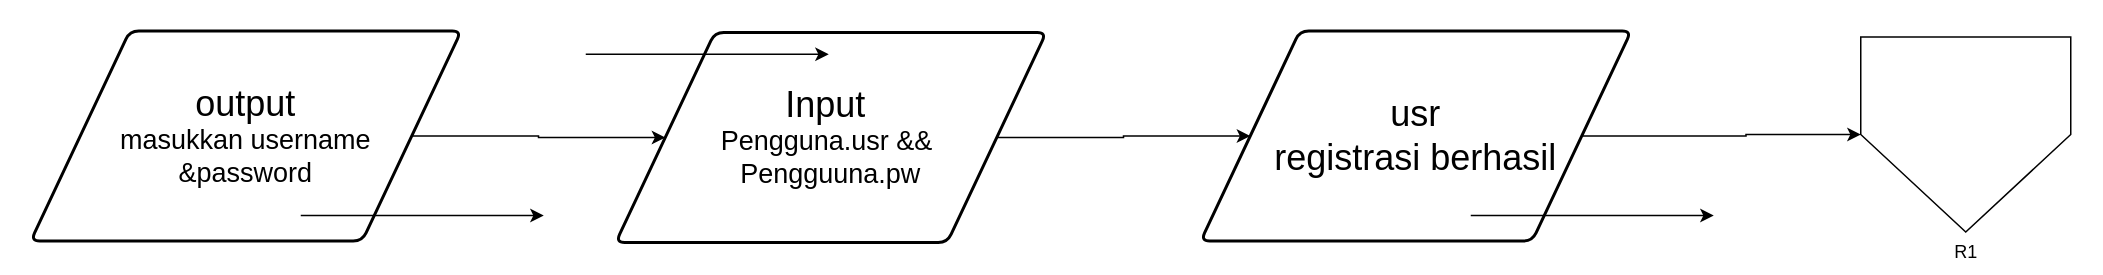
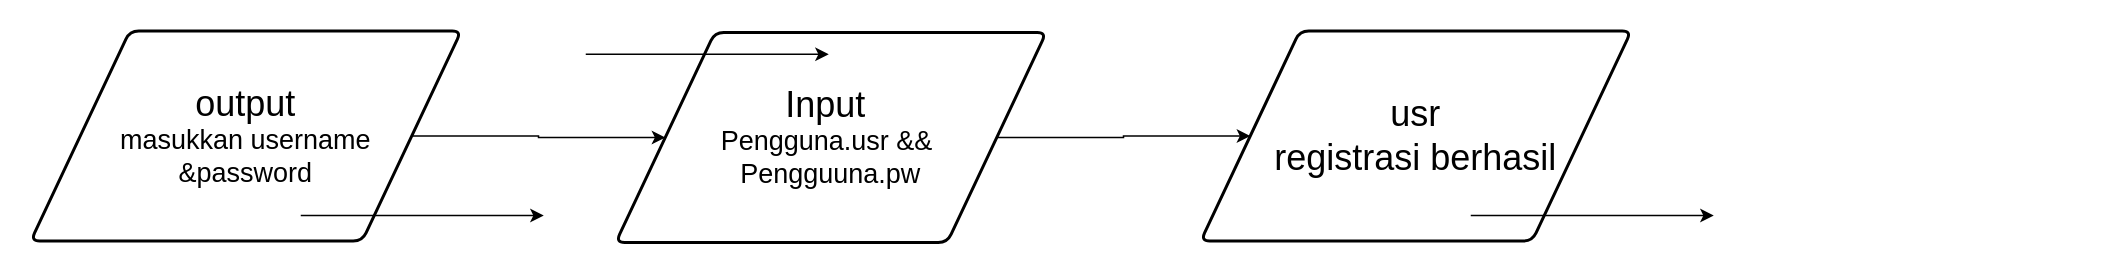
node "R1": removed
edge "usr registrasi berhasil" -> "R1": removed
